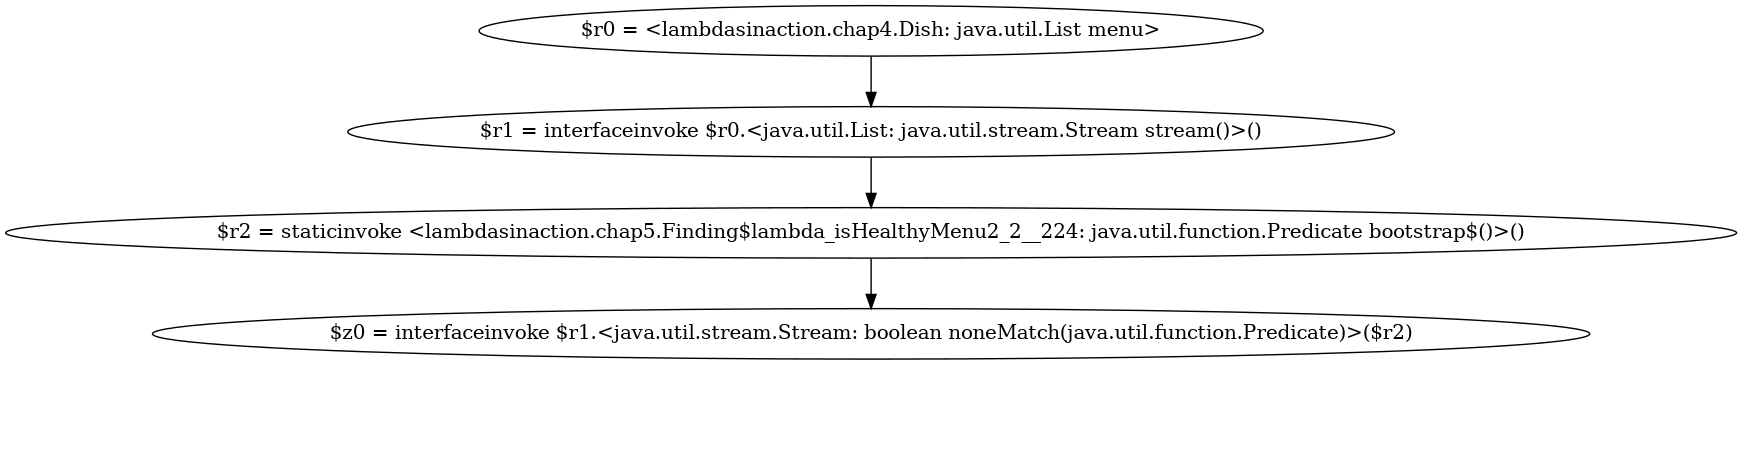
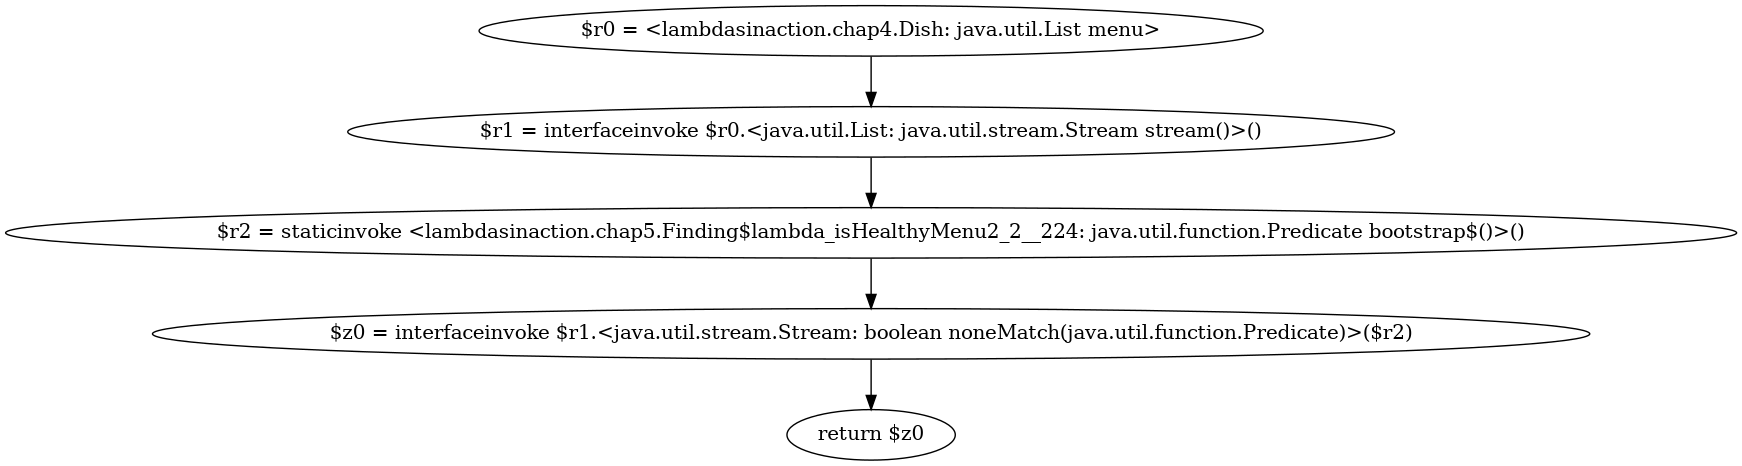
node "return $z0": added
